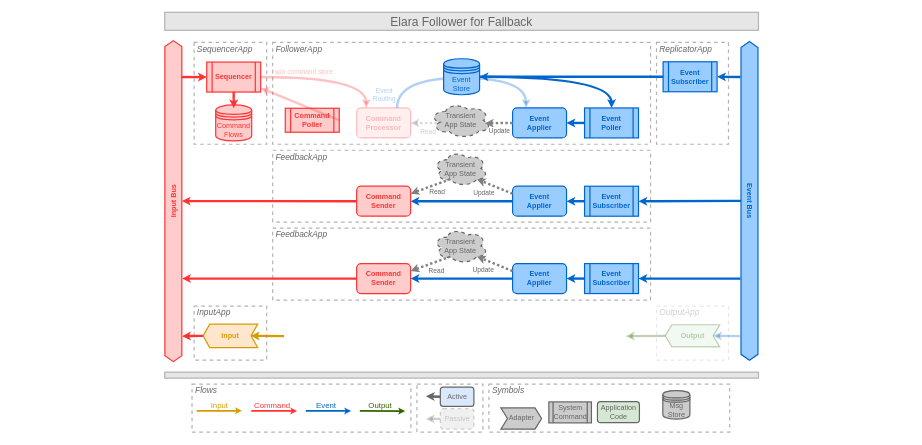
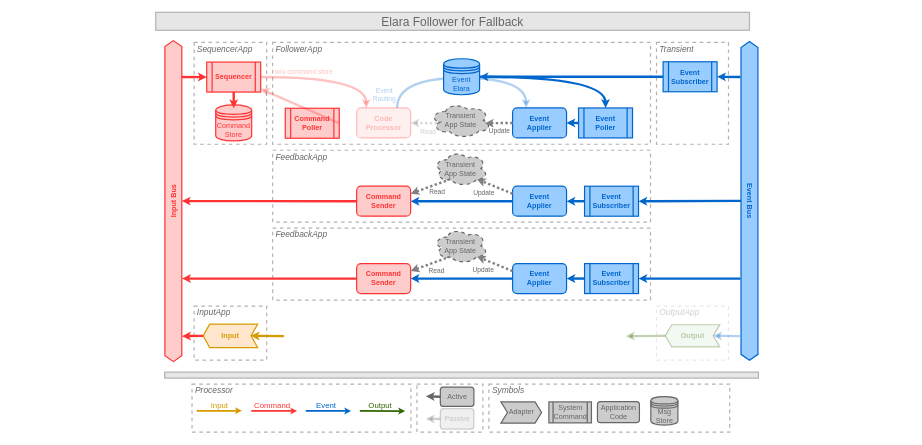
node "Elara Follower for Fallback": moved (462, 21) -> (453, 21)
node "ReplicatorApp": label "ReplicatorApp" -> "Transient"
node "Event Store": label "Event Store" -> "Event Elara"
node "Command Poller": size 54x24 -> 54x30
node "Command Processor": label "Command Processor" -> "Code Processor"
node "Event Poller": moved (612, 123) -> (606, 123)
node "Command Flows": label "Command Flows" -> "Command Store"
node "Flows": label "Flows" -> "Processor"
node "Active": fillcolor #dae8fc -> #cccccc
node "Msg Store": moved (677, 405) -> (665, 411)
node "Application Code": fillcolor #d5e8d4 -> #cccccc
node "Passive": style dashed -> solid
node "Adapter": moved (521, 419) -> (521, 413)
